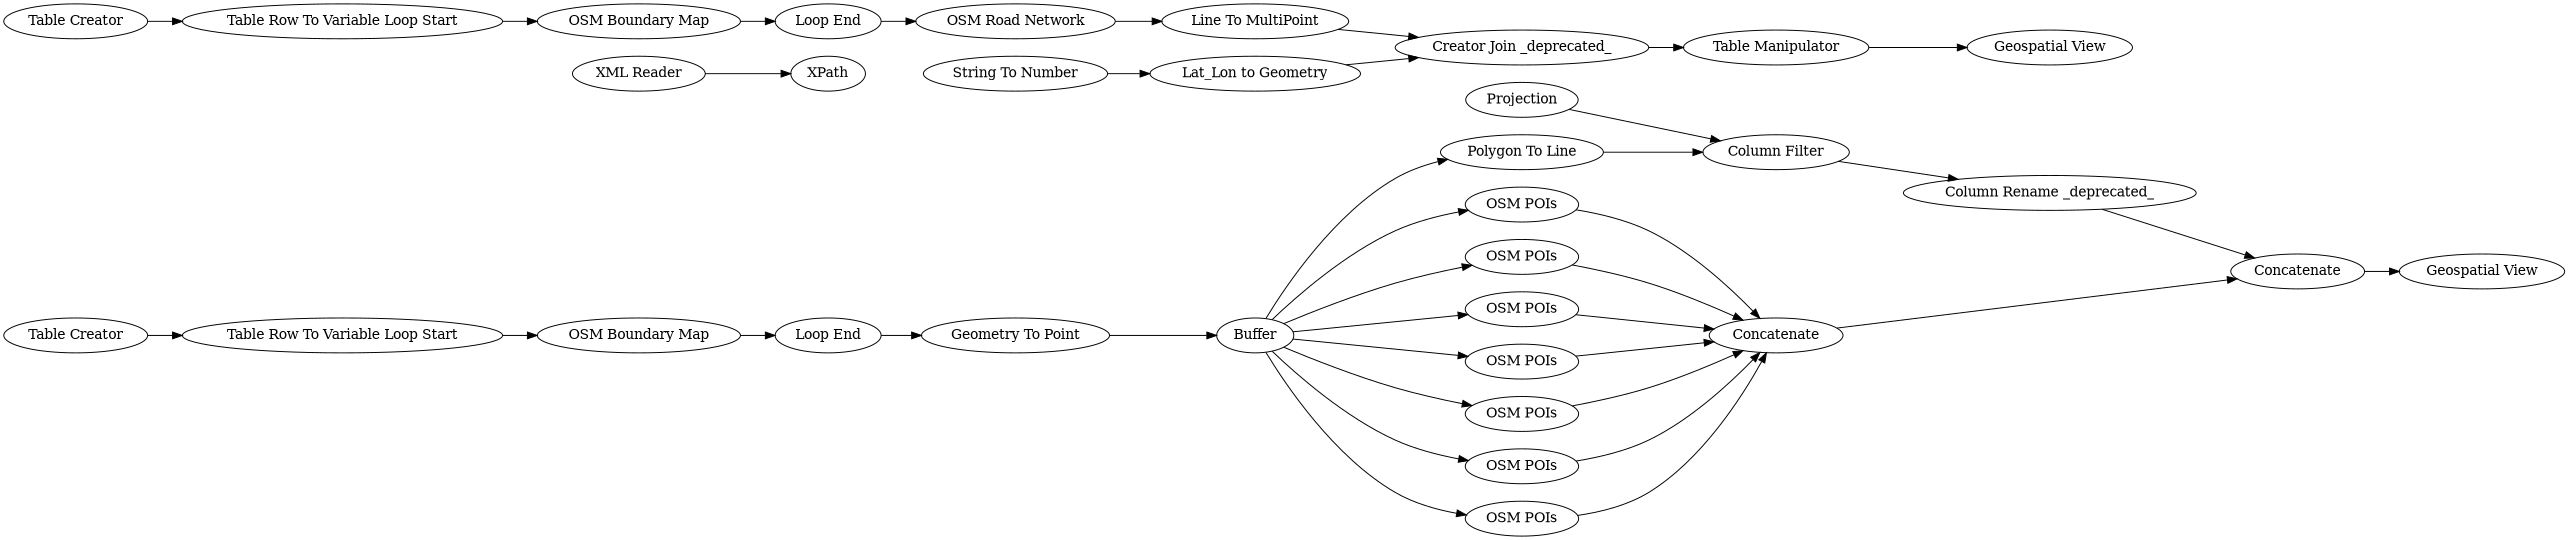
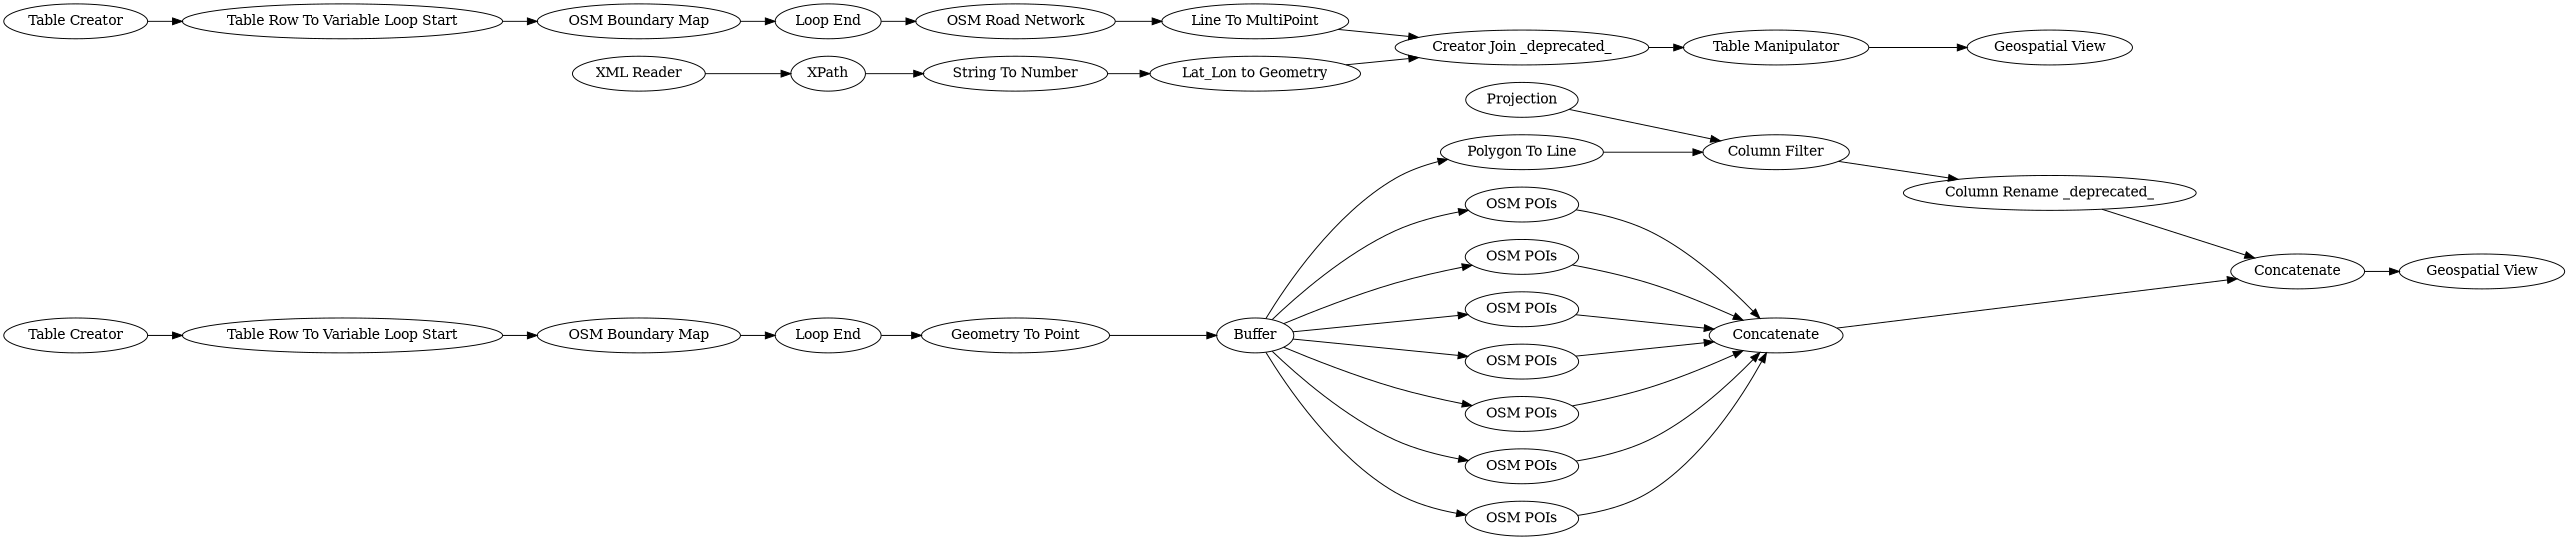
edge "XPath" -> "String To Number": added
